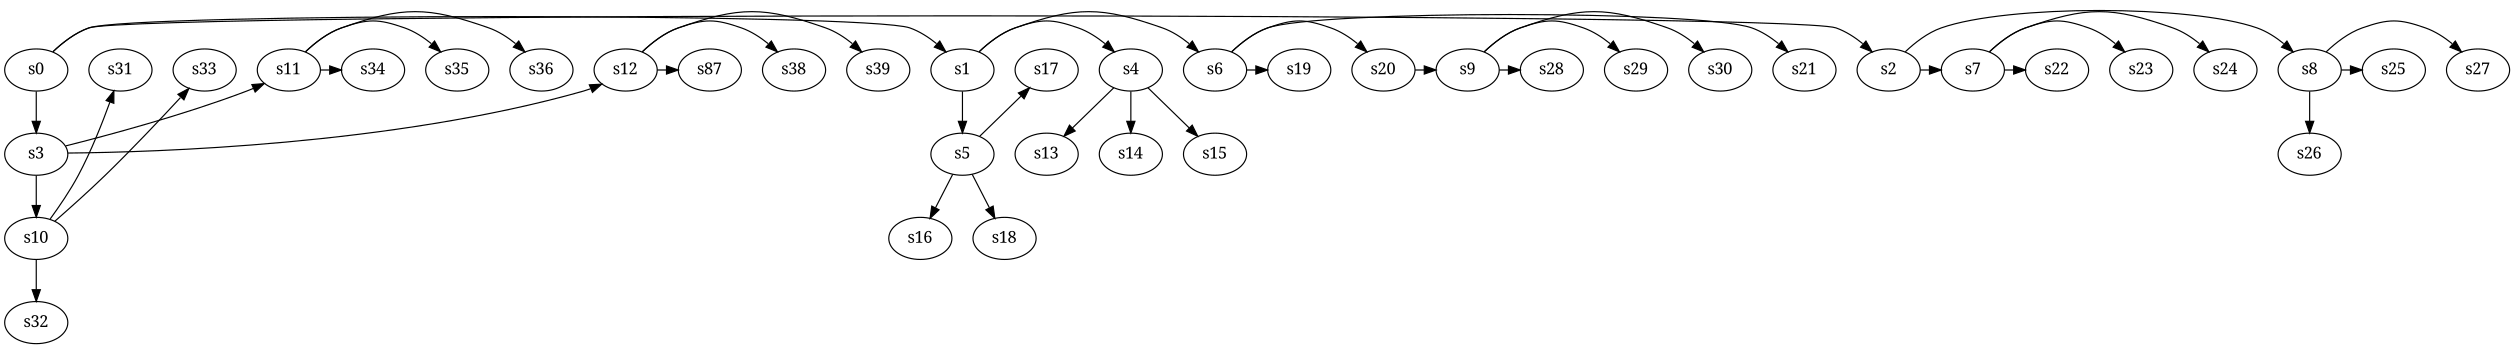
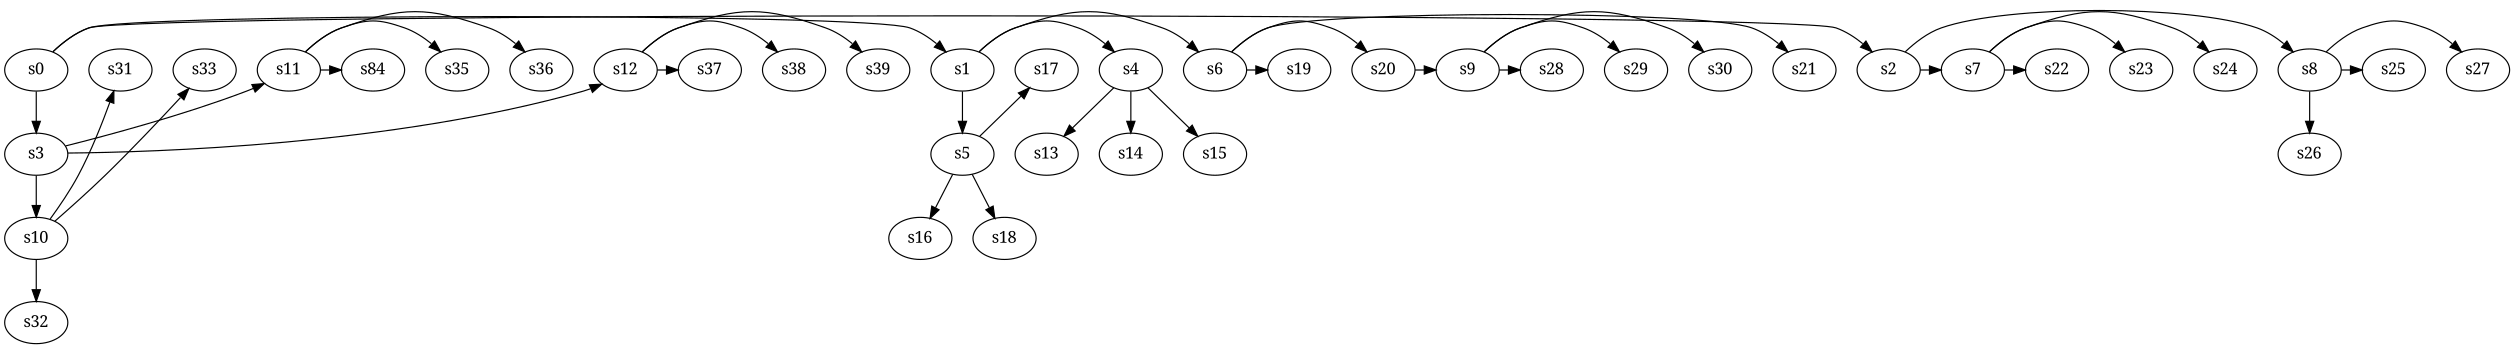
node "s34": label "s34" -> "s84"
node "s87": label "s87" -> "s37"
